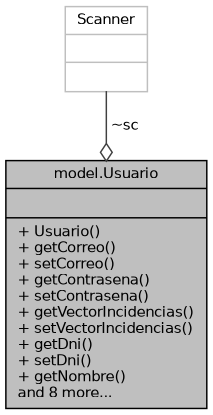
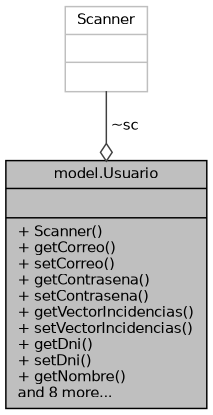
node "model.Usuario": text "+ Usuario()" -> "+ Scanner()"
